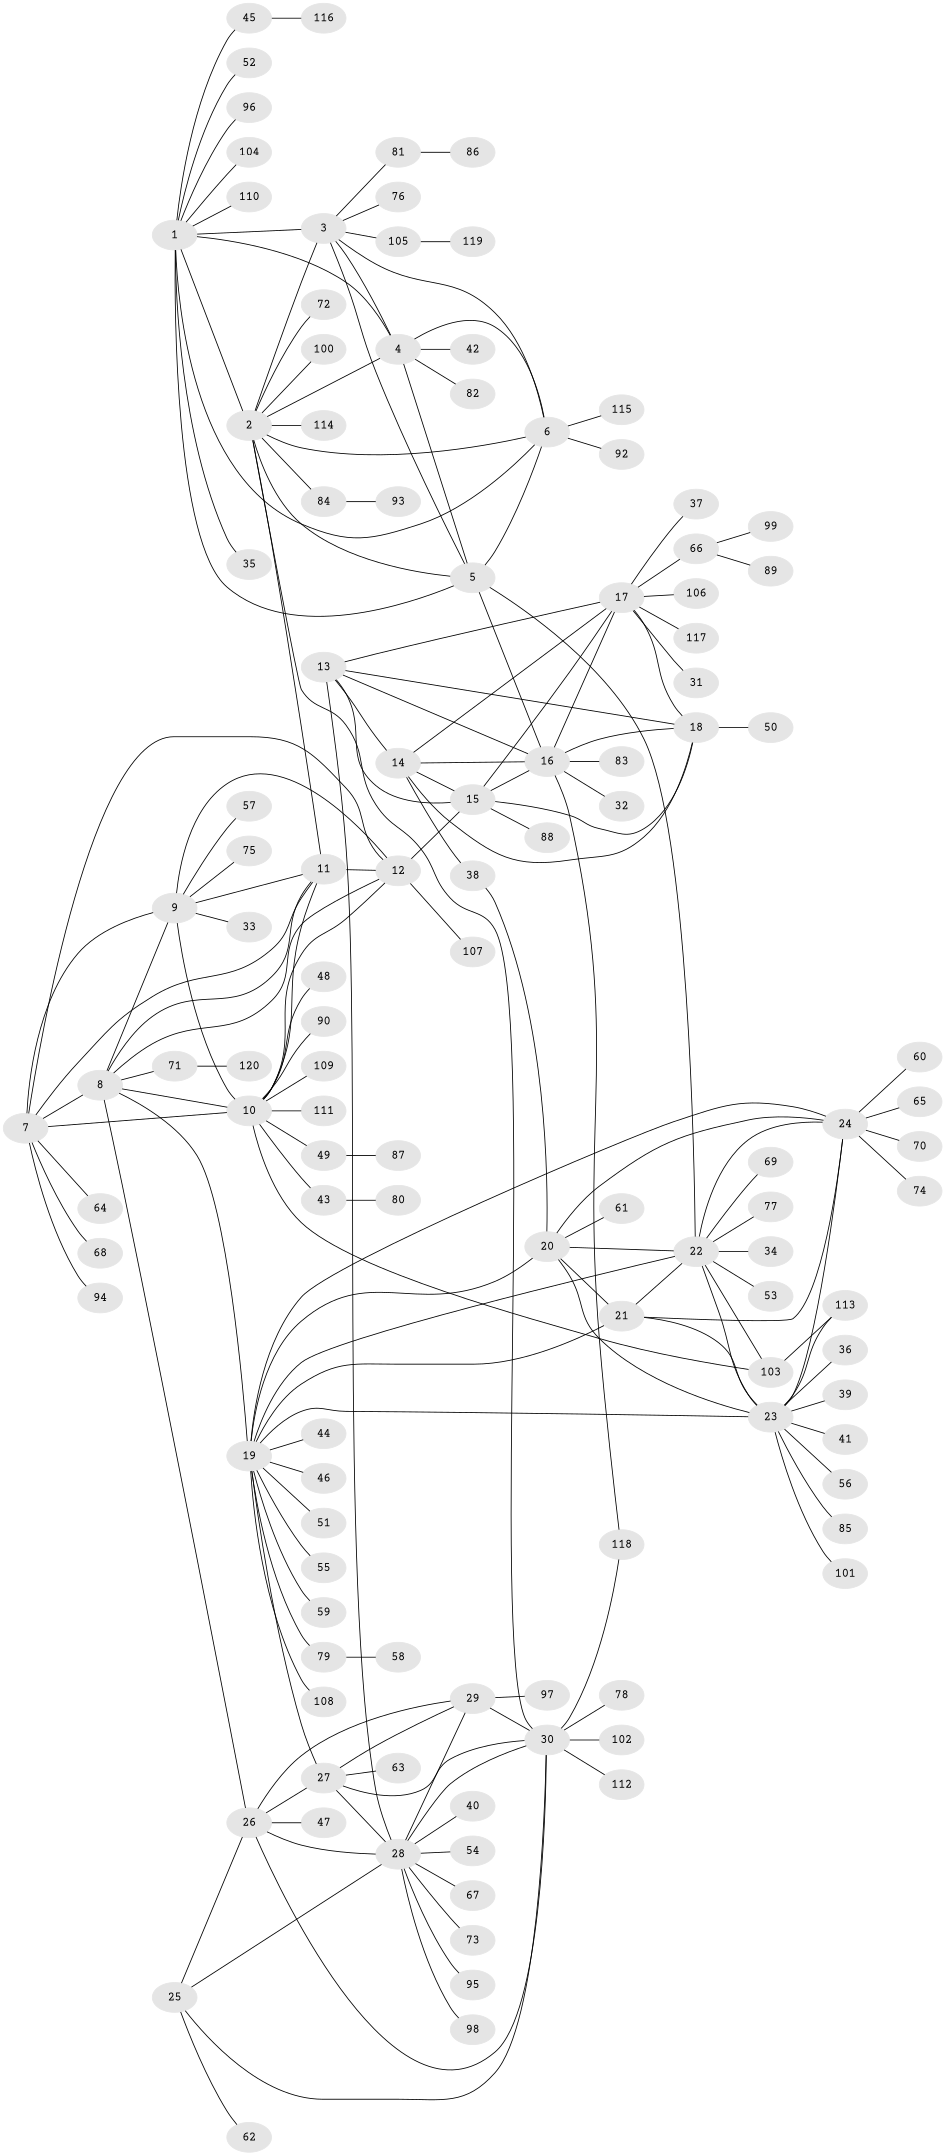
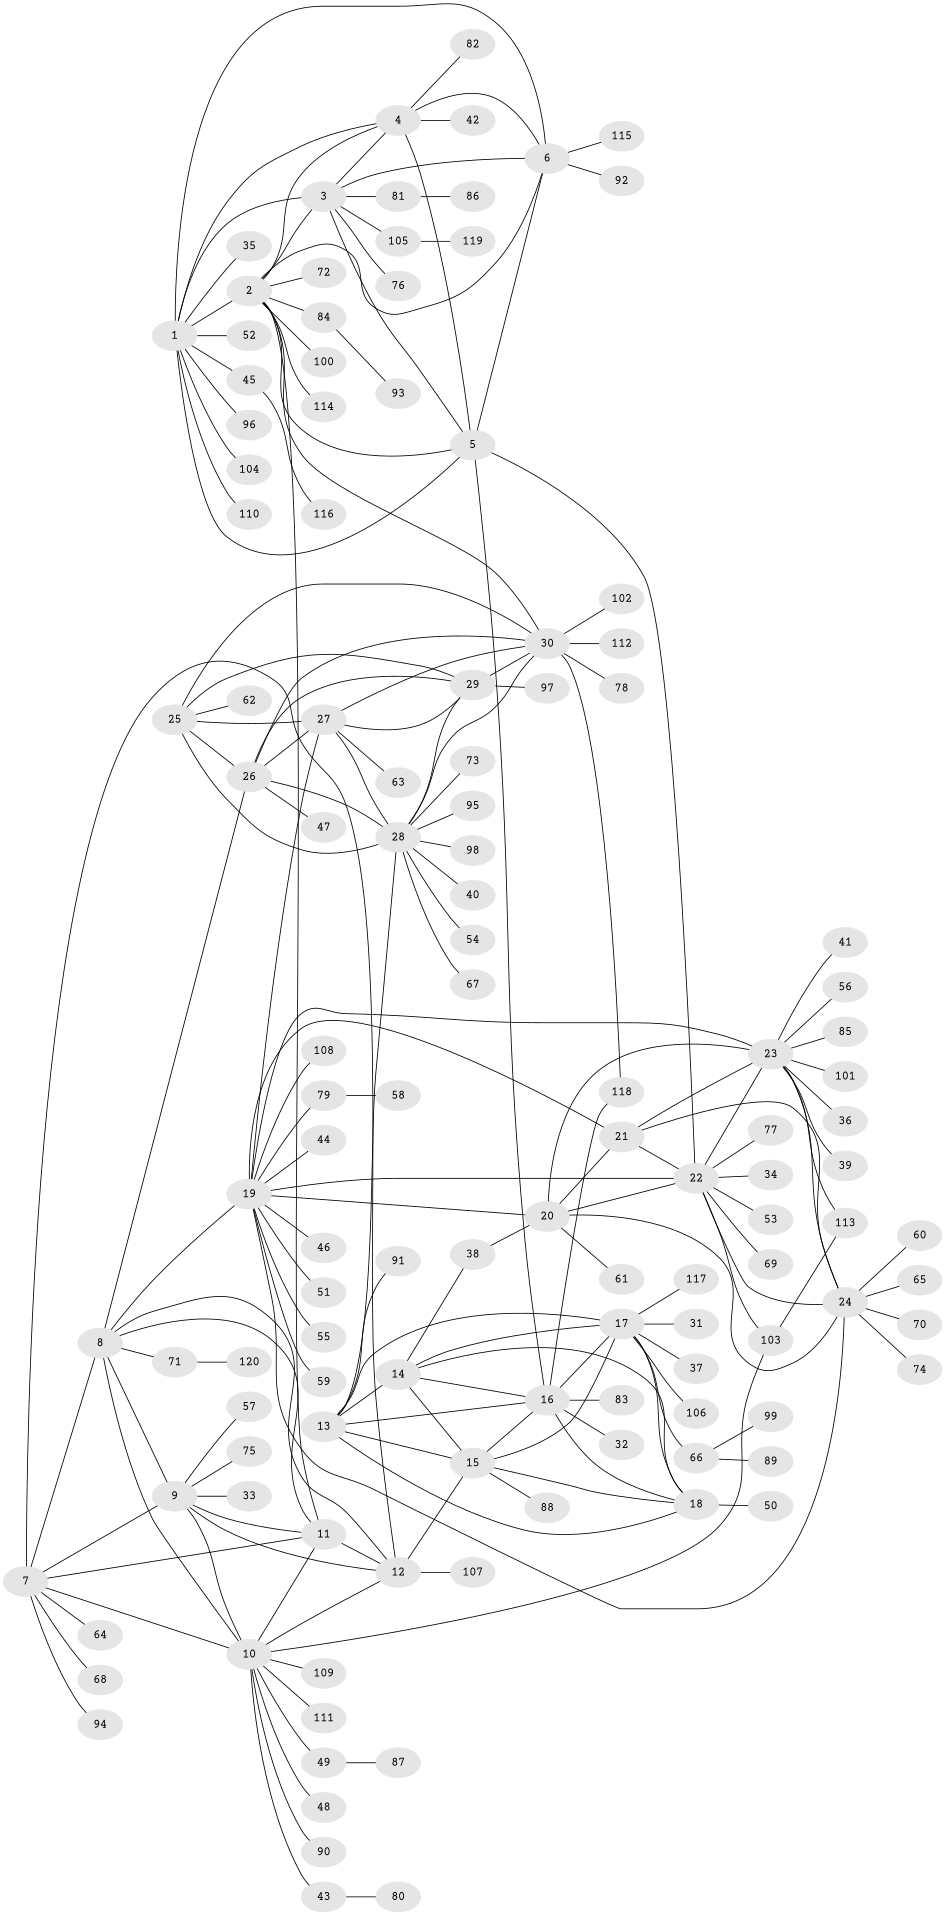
edge "29" -- "25": added
edge "25" -- "27": added
node "91": added
